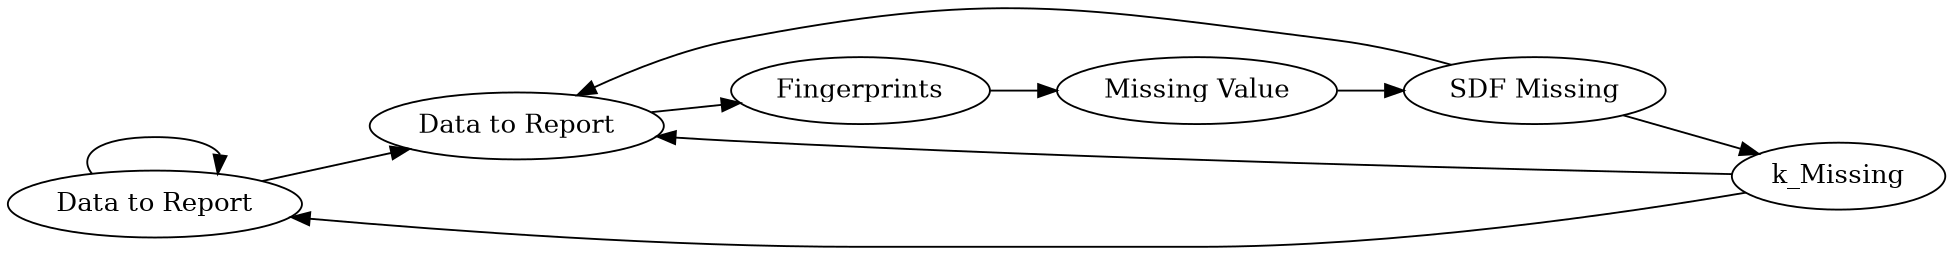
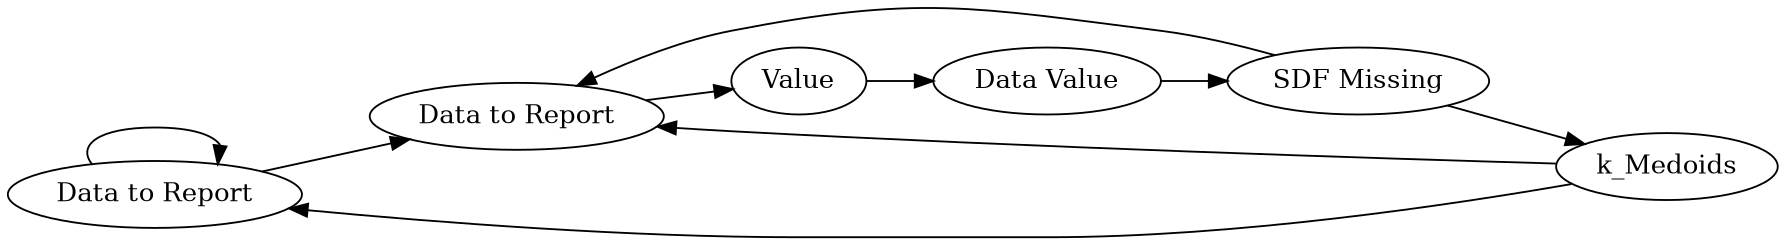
node "Fingerprints": label "Fingerprints" -> "Value"
node "Missing Value": label "Missing Value" -> "Data Value"
node "k_Missing": label "k_Missing" -> "k_Medoids"
